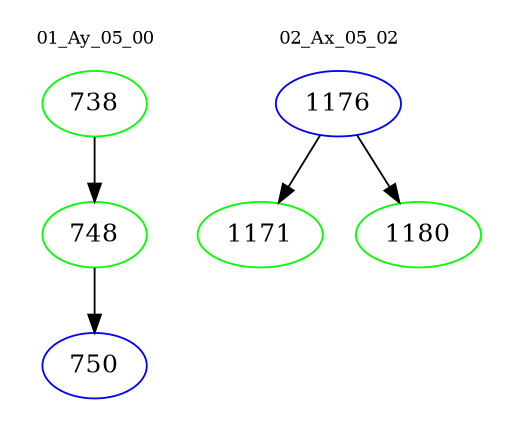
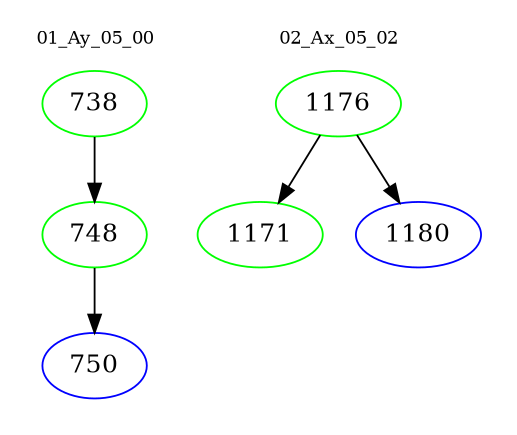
node "1176": color blue -> green
node "1180": color green -> blue
